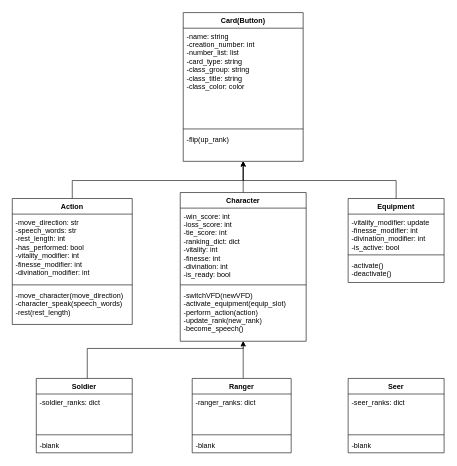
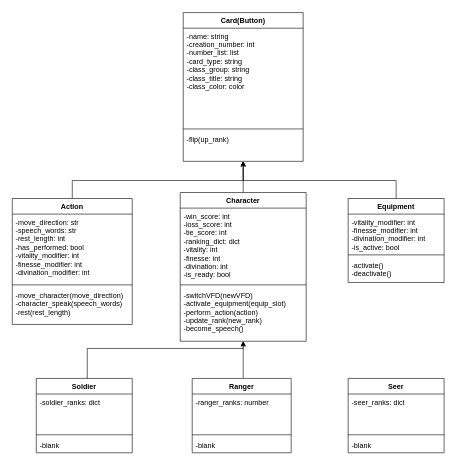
node "-vitality_modifier: update -finesse_modifier: int -divination_modifier: int -is_active: bool": label "-vitality_modifier: update -finesse_modifier: int -divination_modifier: int -is_active: bool" -> "-vitality_modifier: int -finesse_modifier: int -divination_modifier: int -is_active: bool"
node "-ranger_ranks: dict": label "-ranger_ranks: dict" -> "-ranger_ranks: number"
